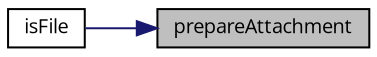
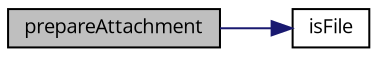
edge "isFile" -> "prepareAttachment": reversed
